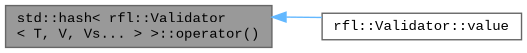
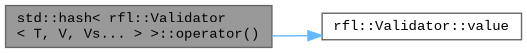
edge "rfl::Validator::value" -> "std::hash< rfl::Validator < T, V, Vs... > >::operator()": reversed
